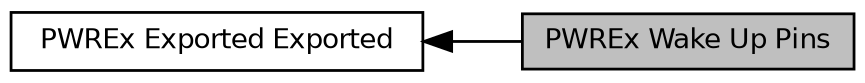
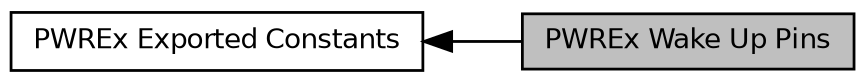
node "PWREx Exported Exported": label "PWREx Exported Exported" -> "PWREx Exported Constants"
